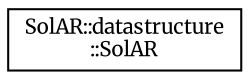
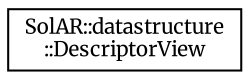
node "SolAR::datastructure ::SolAR": label "SolAR::datastructure ::SolAR" -> "SolAR::datastructure ::DescriptorView"
